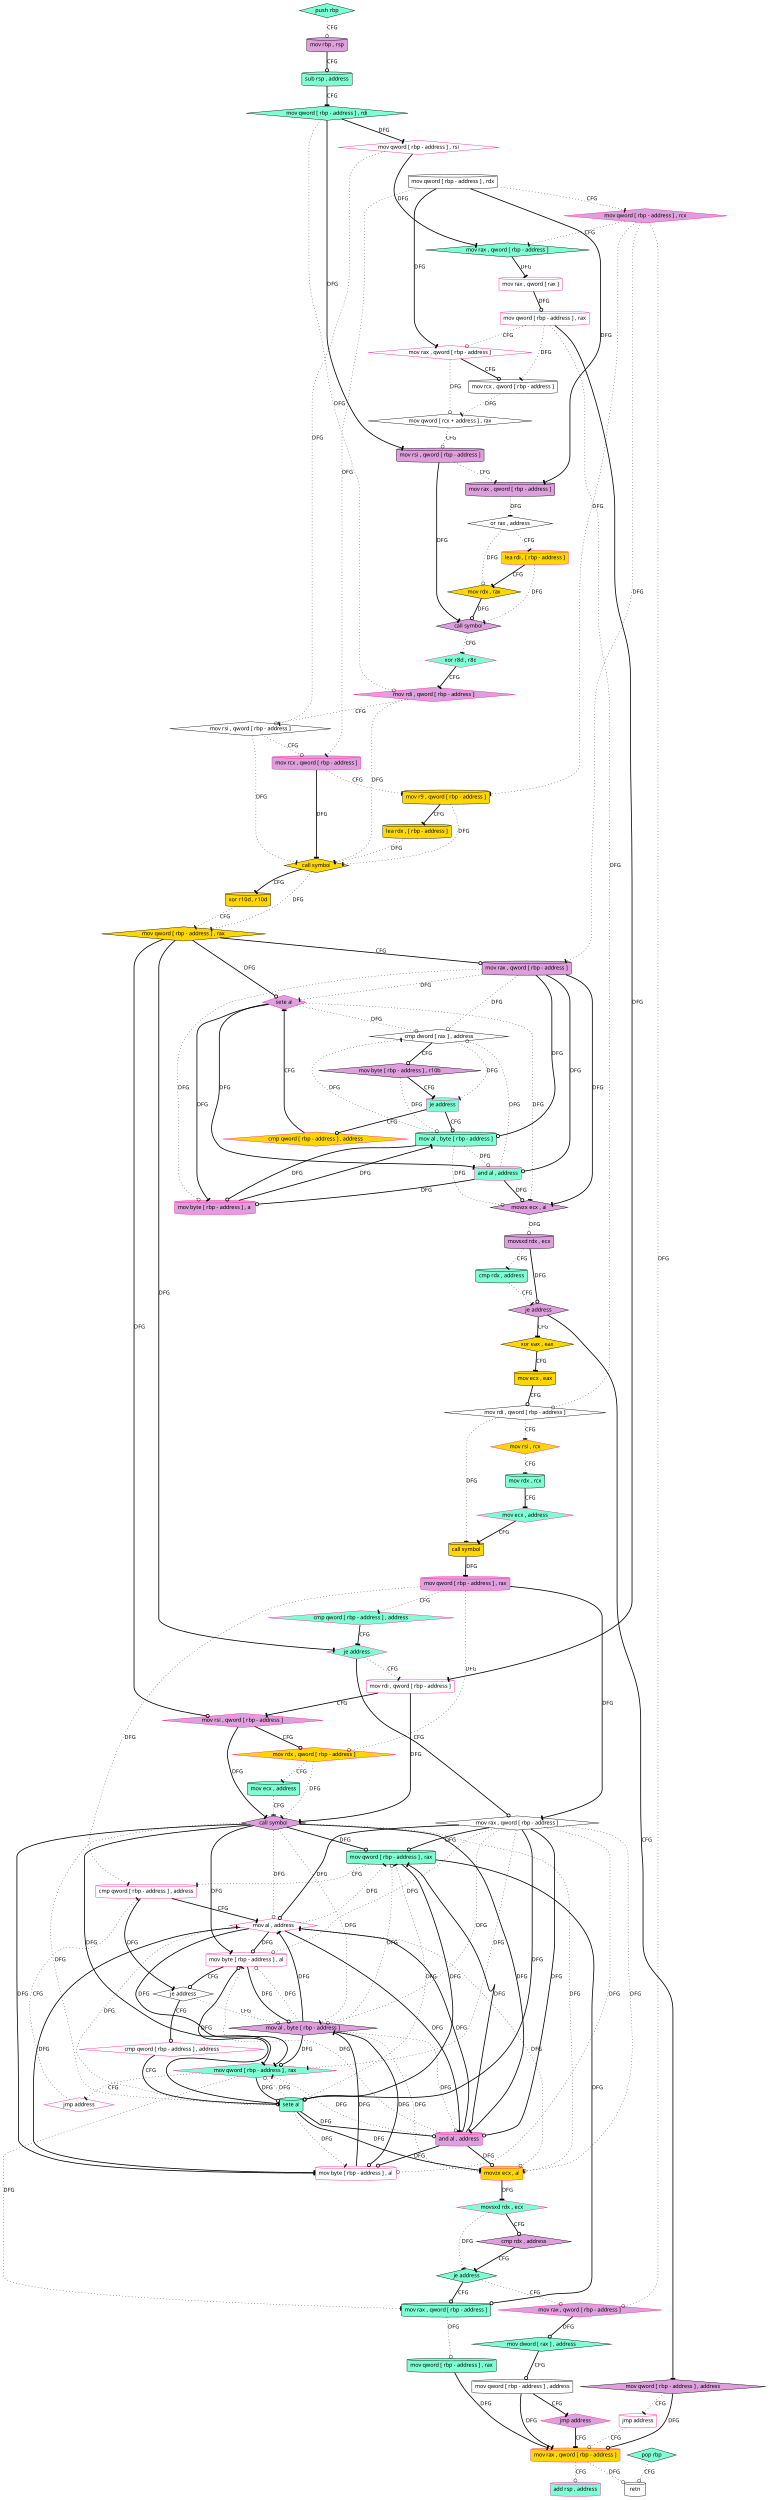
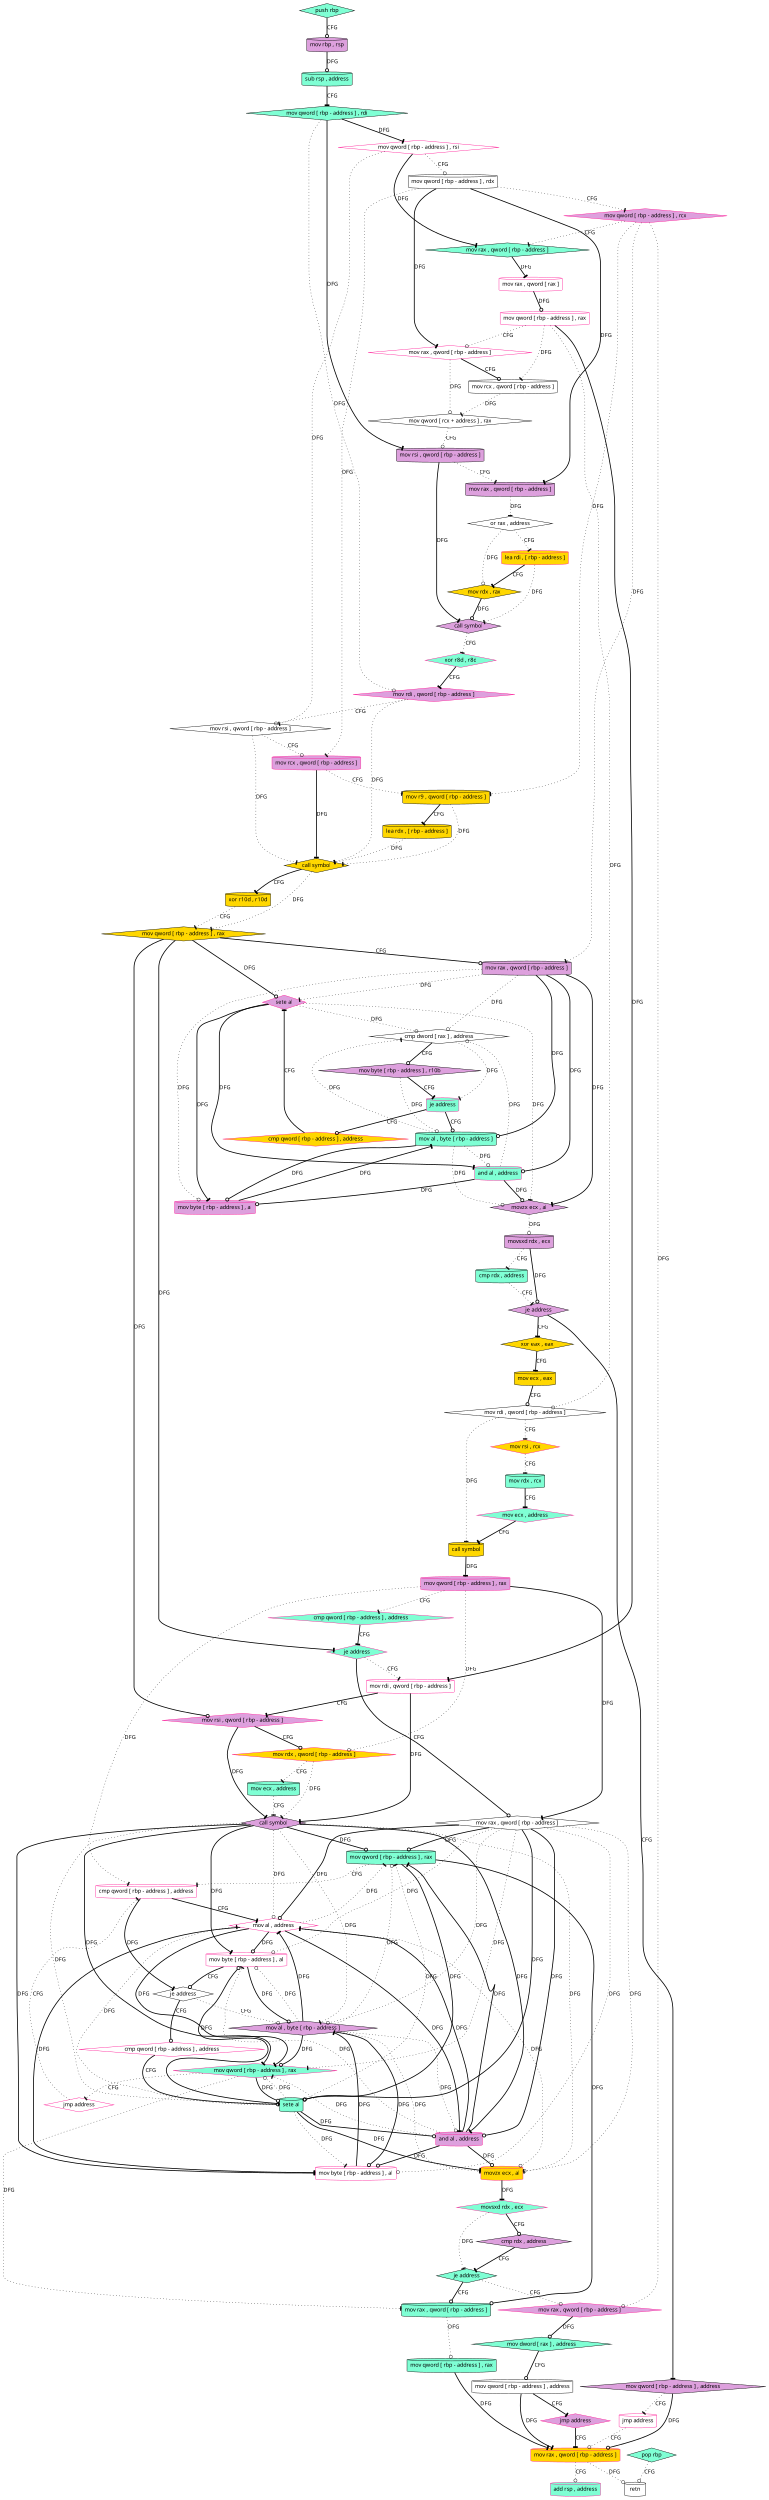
edge "push rbp" -> "mov rbp , rsp": style dotted -> bold
edge "mov rbp , rsp" -> "sub rsp , address": label "CFG" -> "DFG"
edge "mov qword [ rbp - address ] , rsi" -> "mov qword [ rbp - address ] , rdx": added, label "CFG"
